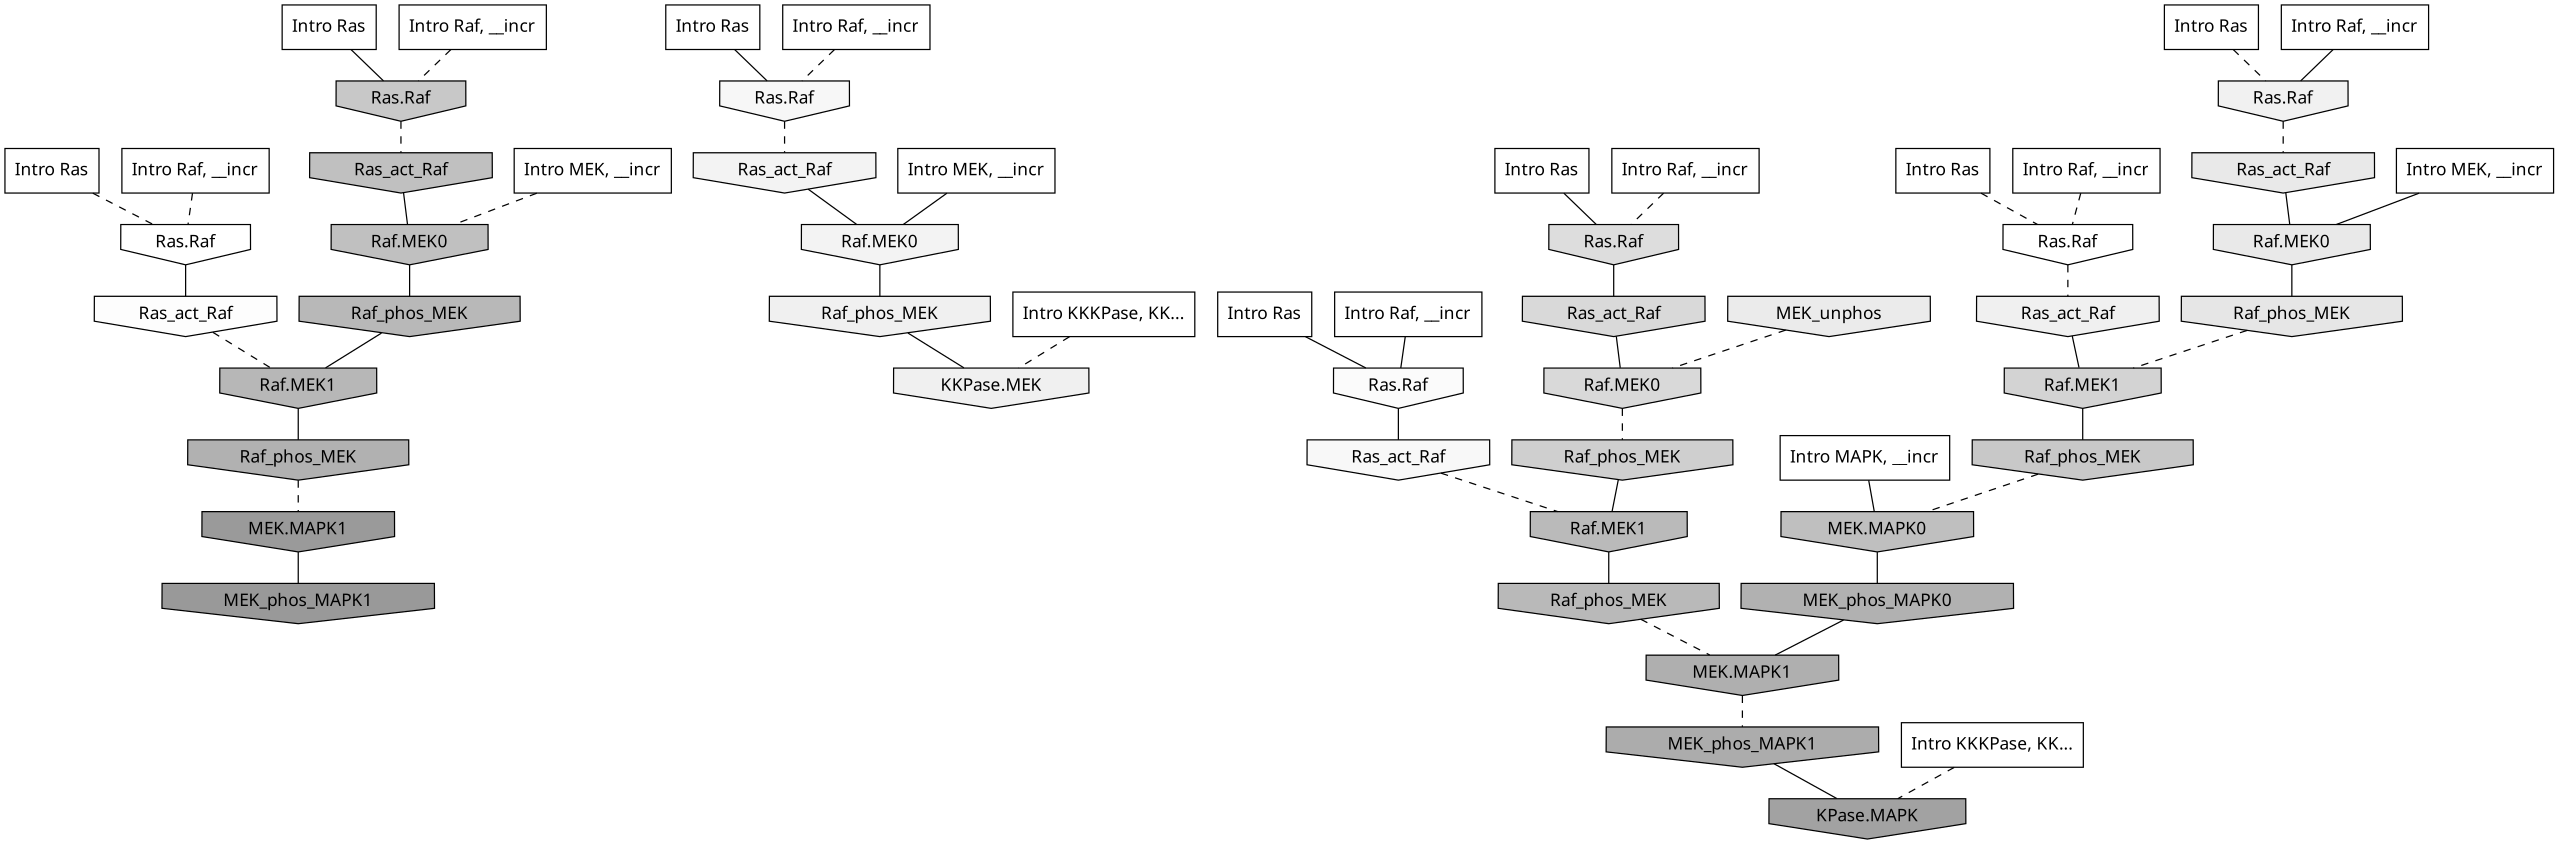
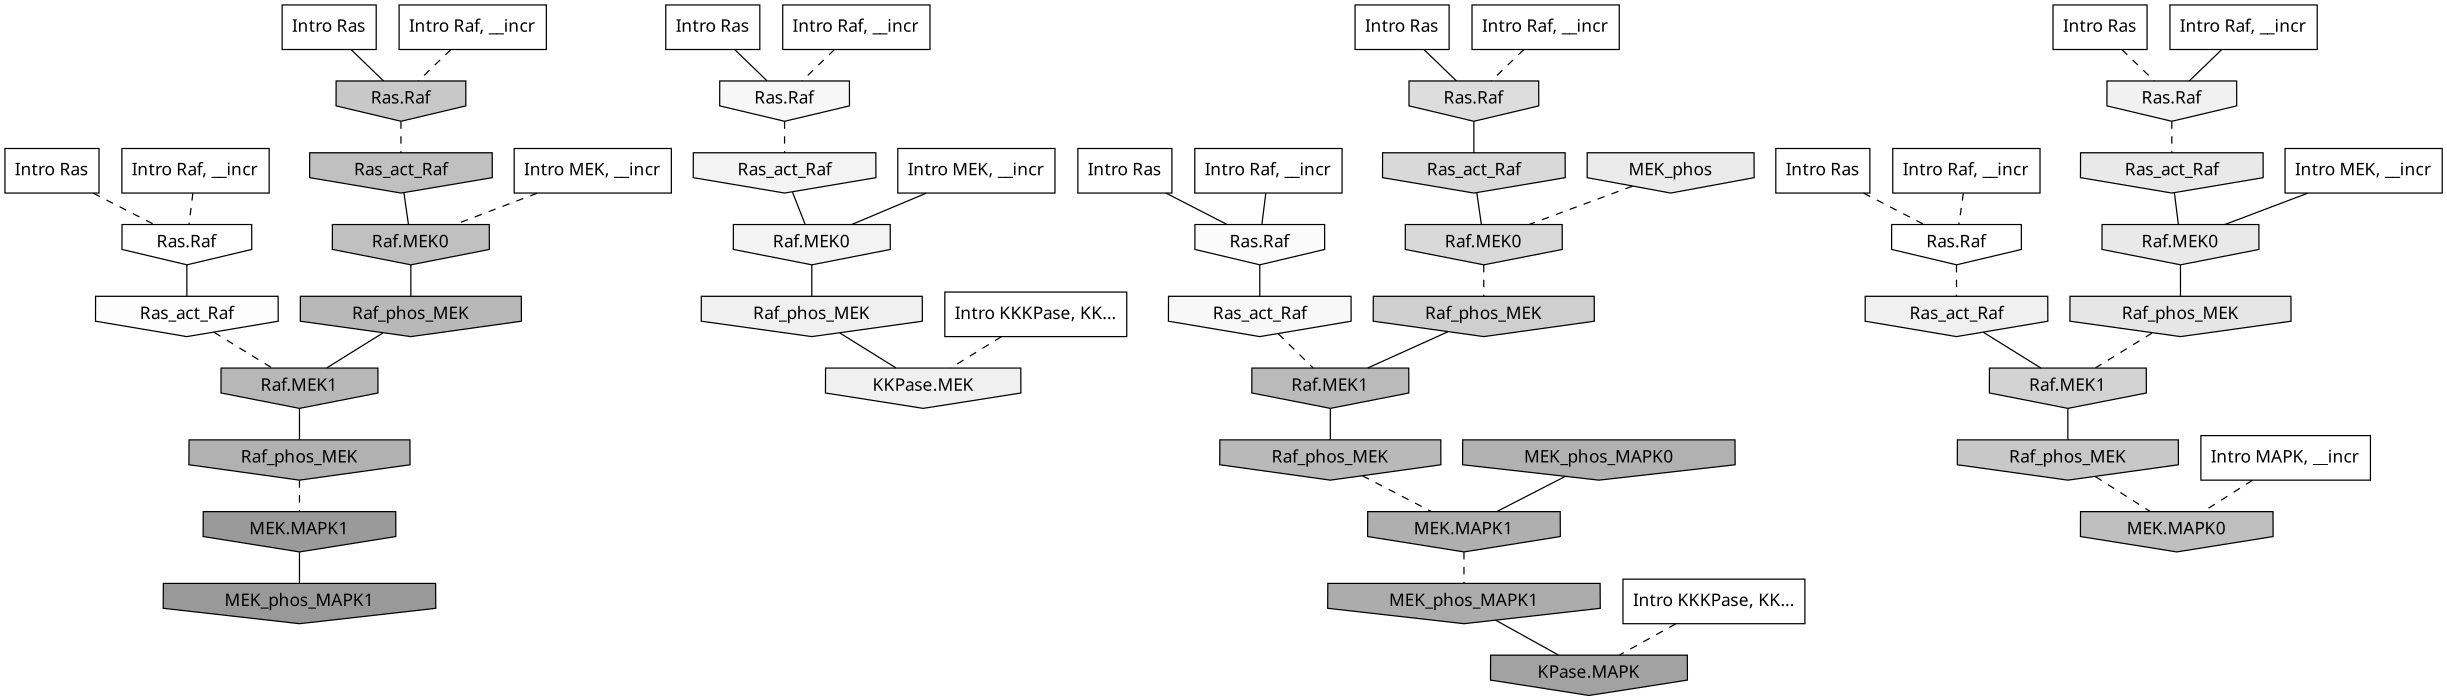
node "MEK_unphos": label "MEK_unphos" -> "MEK_phos"
edge "Intro MAPK, __incr" -- "MEK.MAPK0": style solid -> dashed
edge "MEK.MAPK0" -- "MEK_phos_MAPK0": removed
